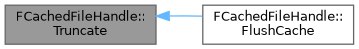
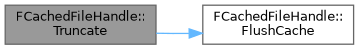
edge "FCachedFileHandle:: FlushCache" -> "FCachedFileHandle:: Truncate": reversed
